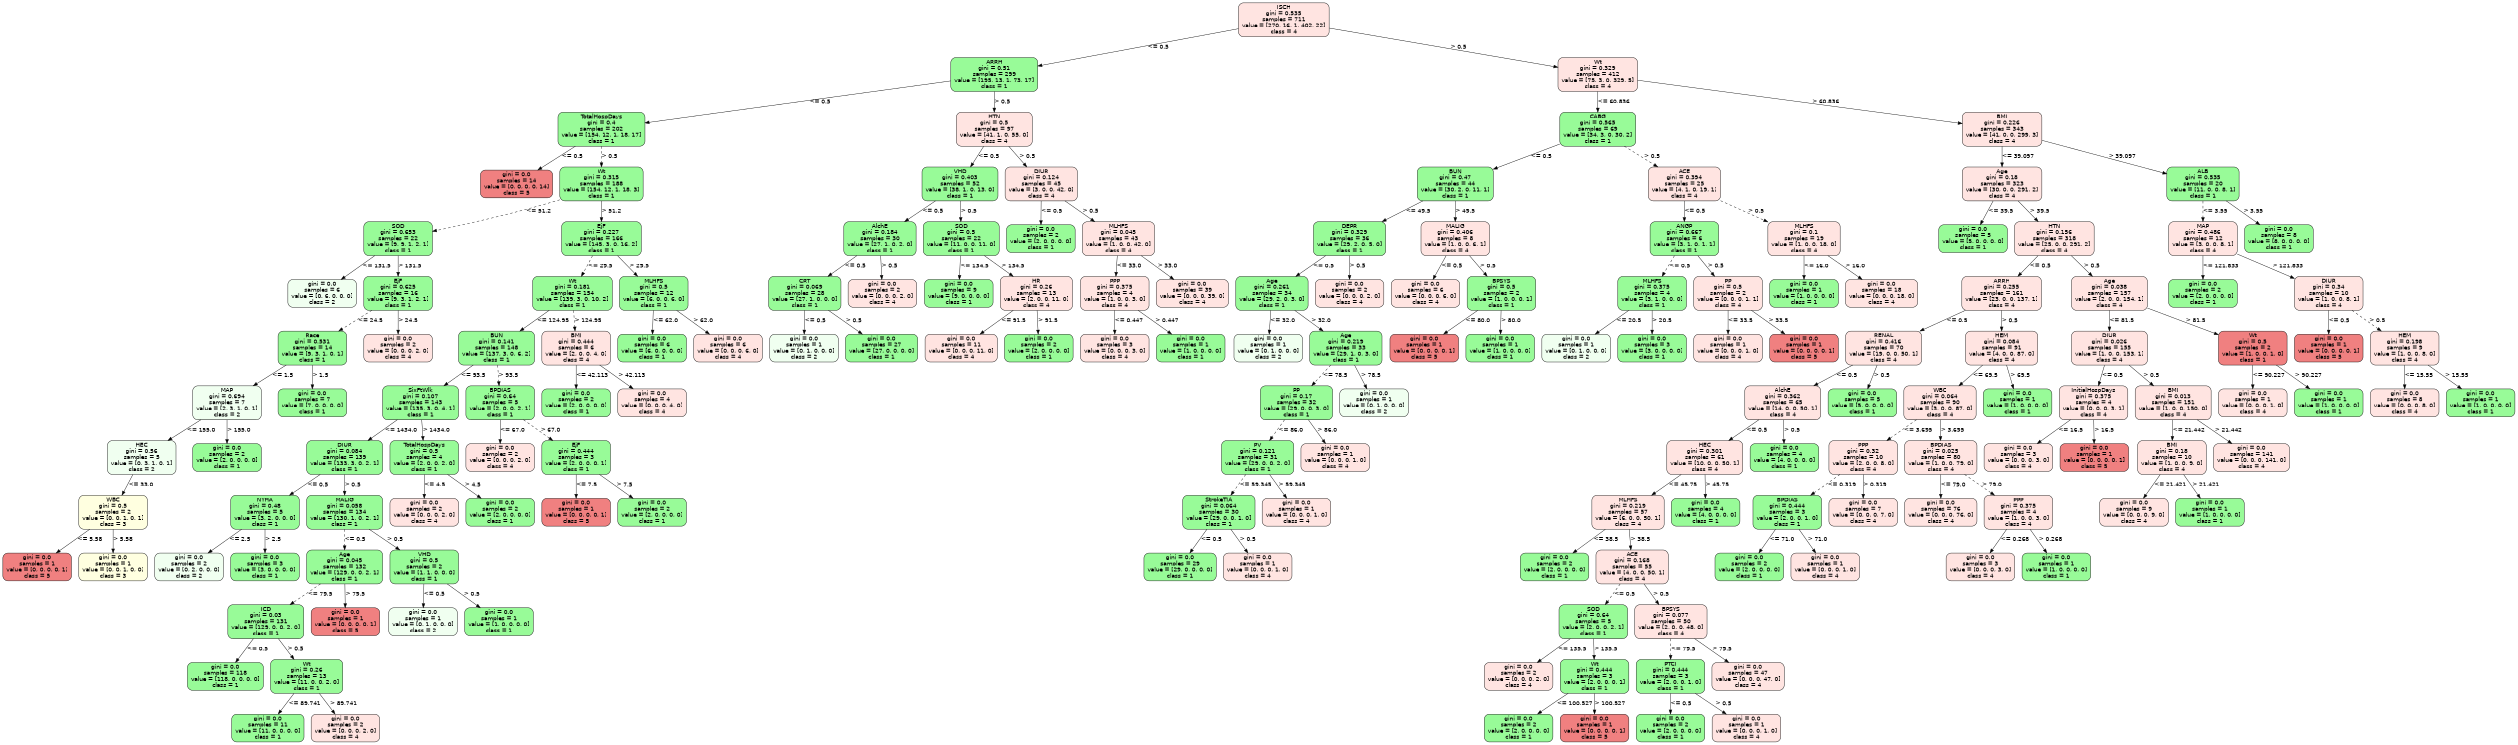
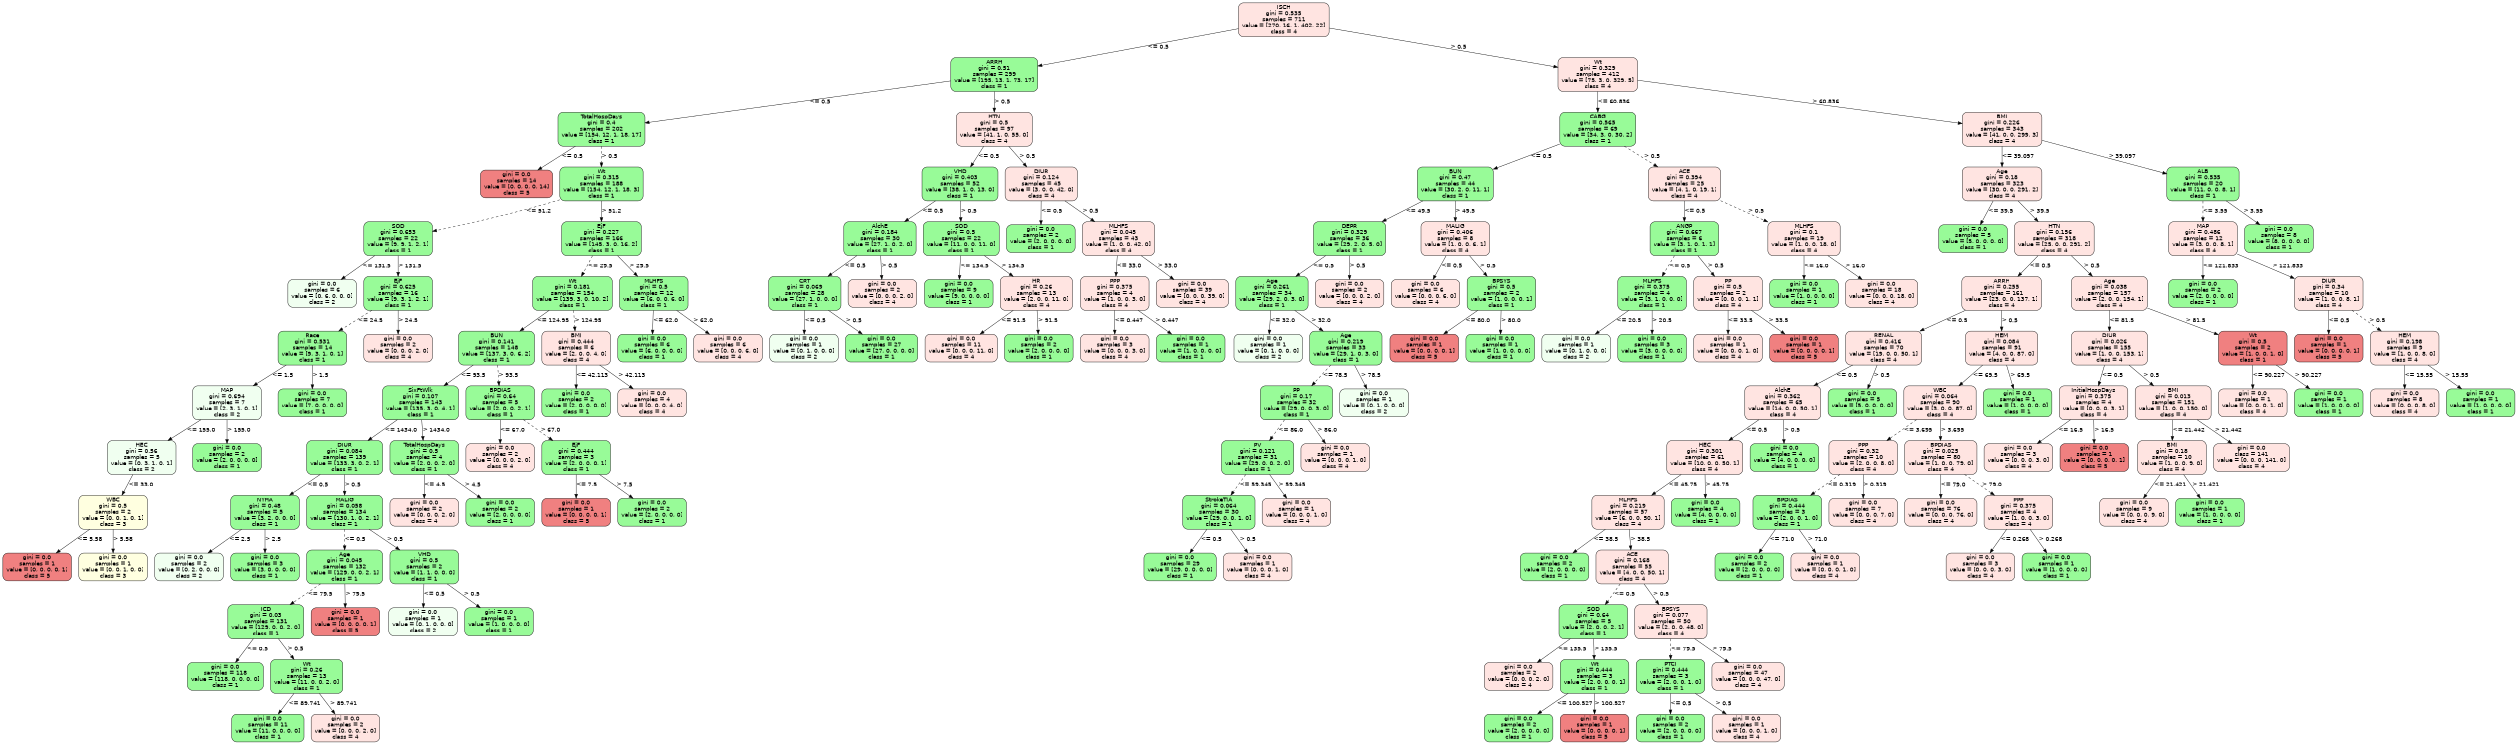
node "gini = 0.0 samples = 141 value = [0, 0, 0, 141, 0] class = 4": label "gini = 0.0 samples = 141 value = [0, 0, 0, 141, 0] class = 4" -> "gini = 0.0 class = 141 value = [0, 0, 0, 141, 0] class = 4"
